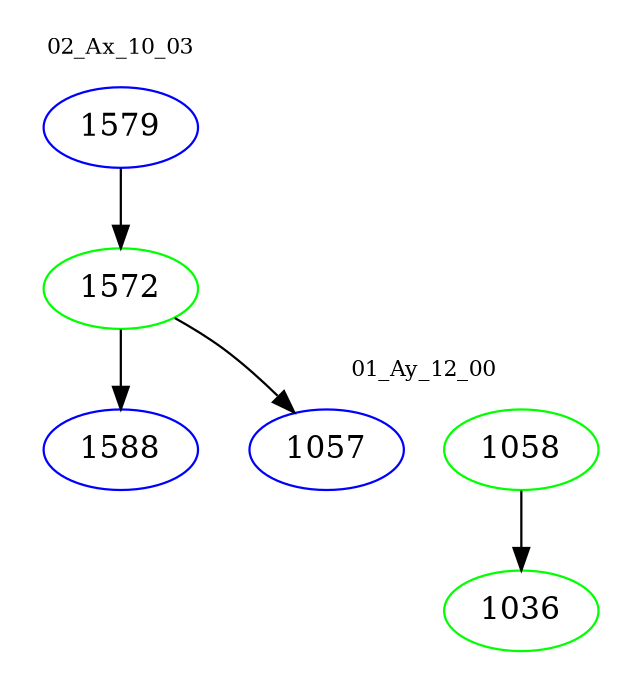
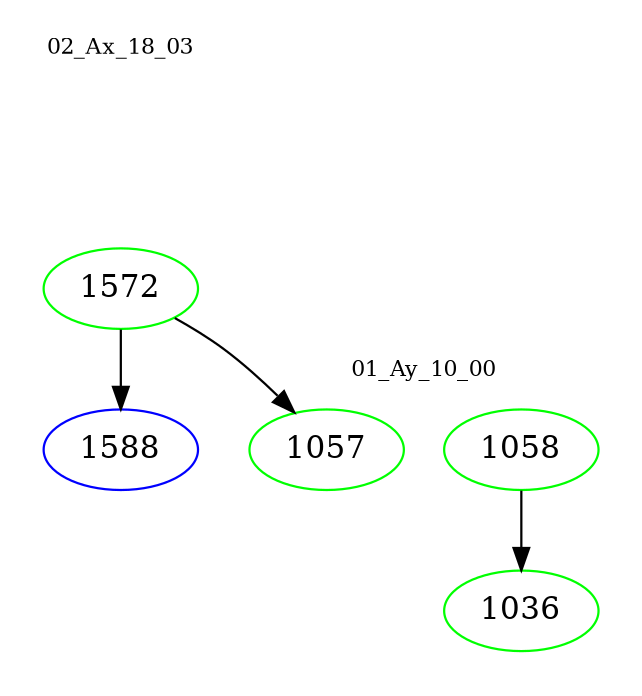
cluster "02_Ax_10_03": label "02_Ax_10_03" -> "02_Ax_18_03"
node "1579": removed
cluster "01_Ay_12_00": label "01_Ay_12_00" -> "01_Ay_10_00"
node "1057": color blue -> green
